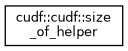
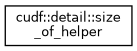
node "cudf::cudf::size _of_helper": label "cudf::cudf::size _of_helper" -> "cudf::detail::size _of_helper"
